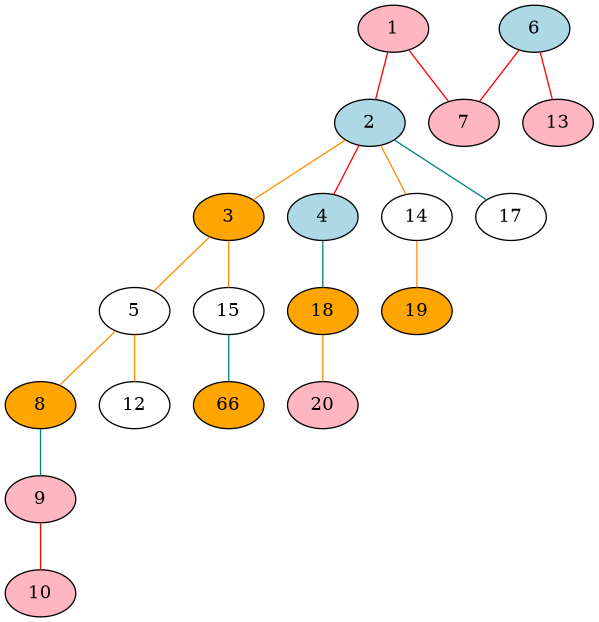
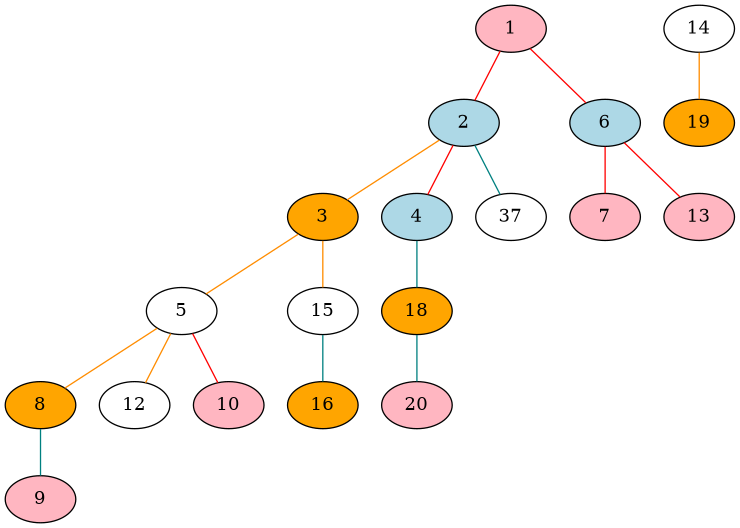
edge "1" -- "7": now "1" -- "6"
edge "2" -- "14": removed
node "17": label "17" -> "37"
edge "18" -- "20": color darkorange -> teal
node "66": label "66" -> "16"
edge "9" -- "10": now "5" -- "10"
